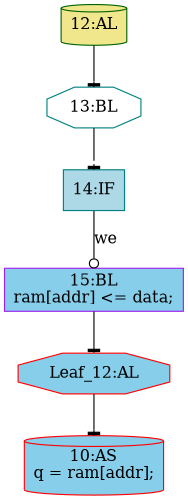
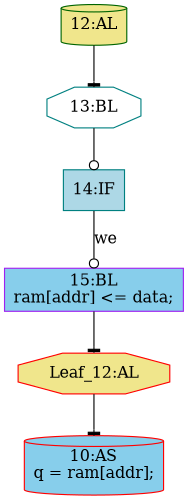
edge "13:BL" -> "14:IF": arrowhead tee -> odot
node "Leaf_12:AL": fillcolor skyblue -> khaki
